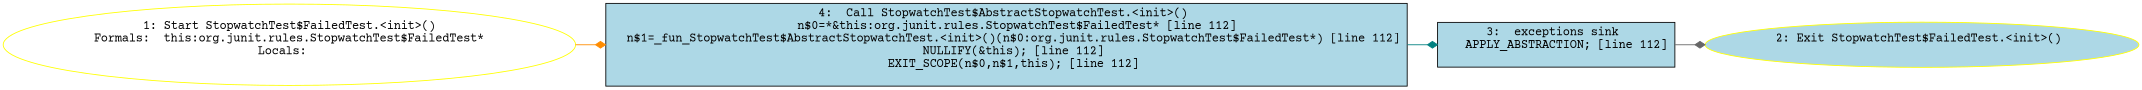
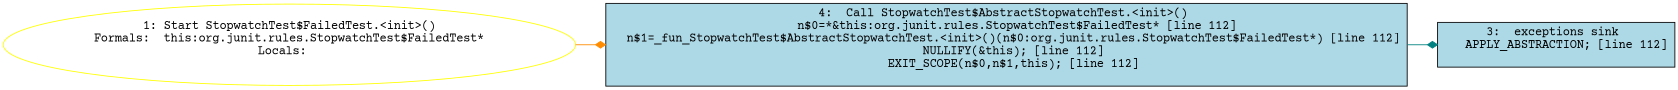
node "2: Exit StopwatchTest$FailedTest.<init>()": removed
